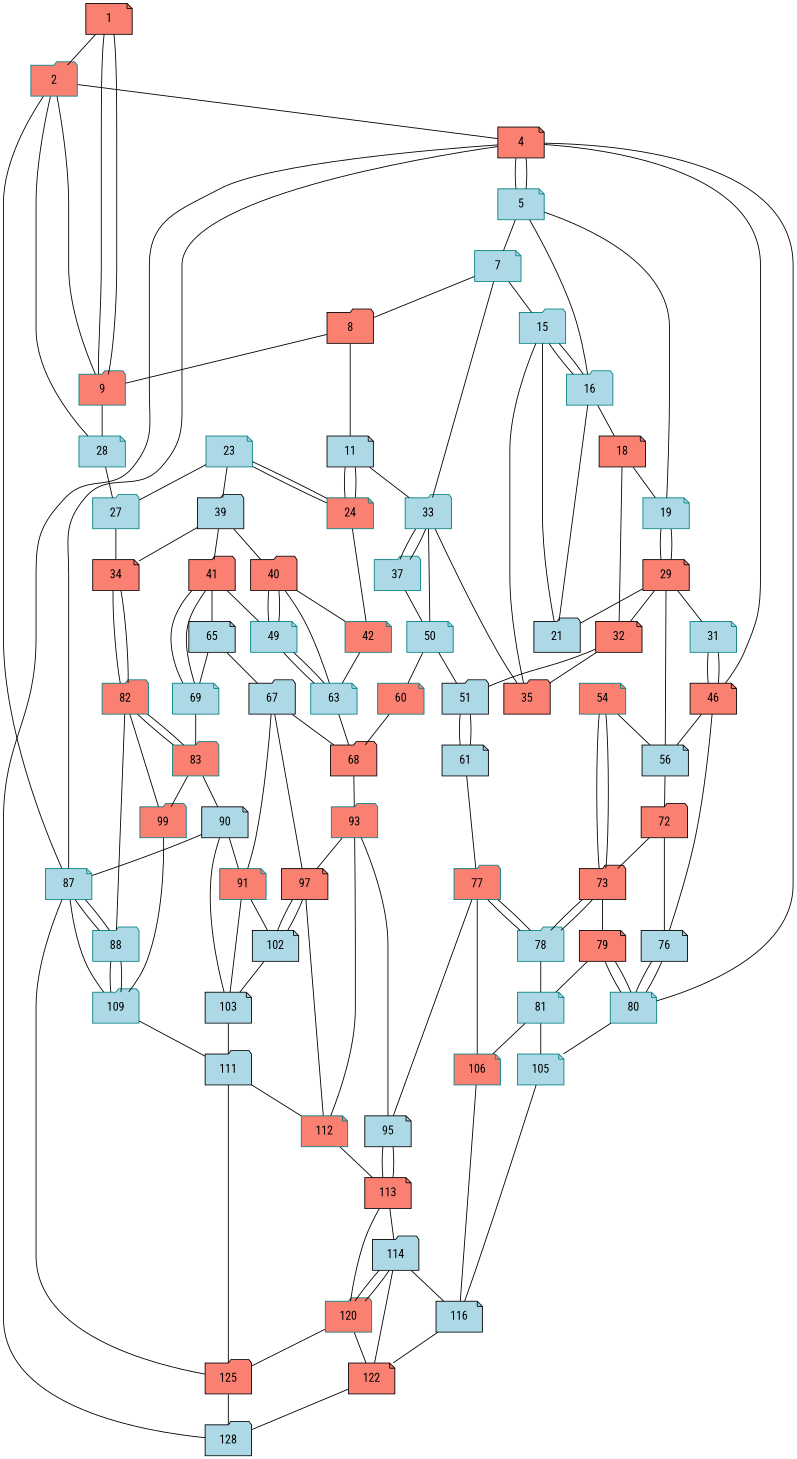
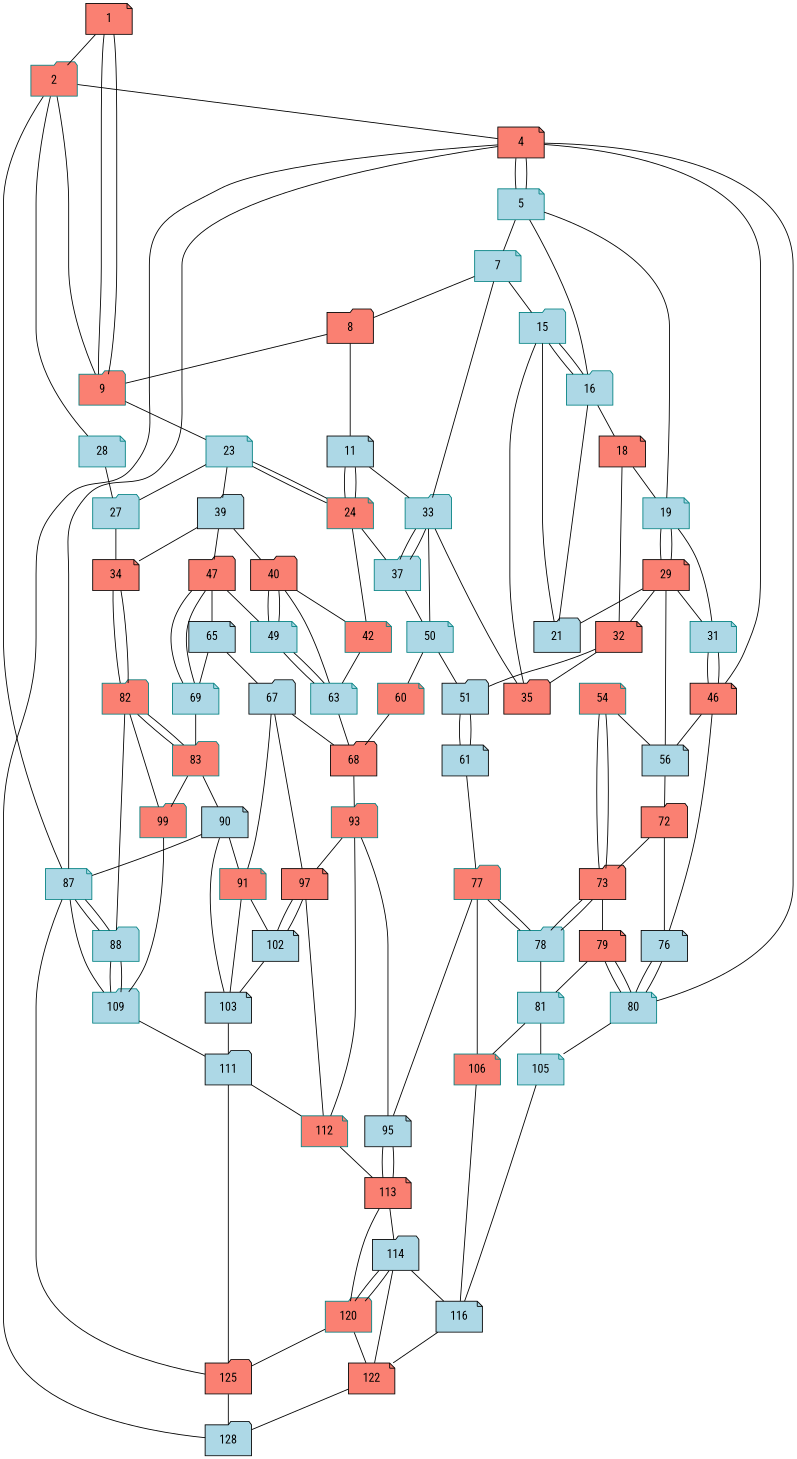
edge "9" -- "28": now "9" -- "23"
edge "24" -- "37": added
edge "19" -- "31": added
node "41": label "41" -> "47"
